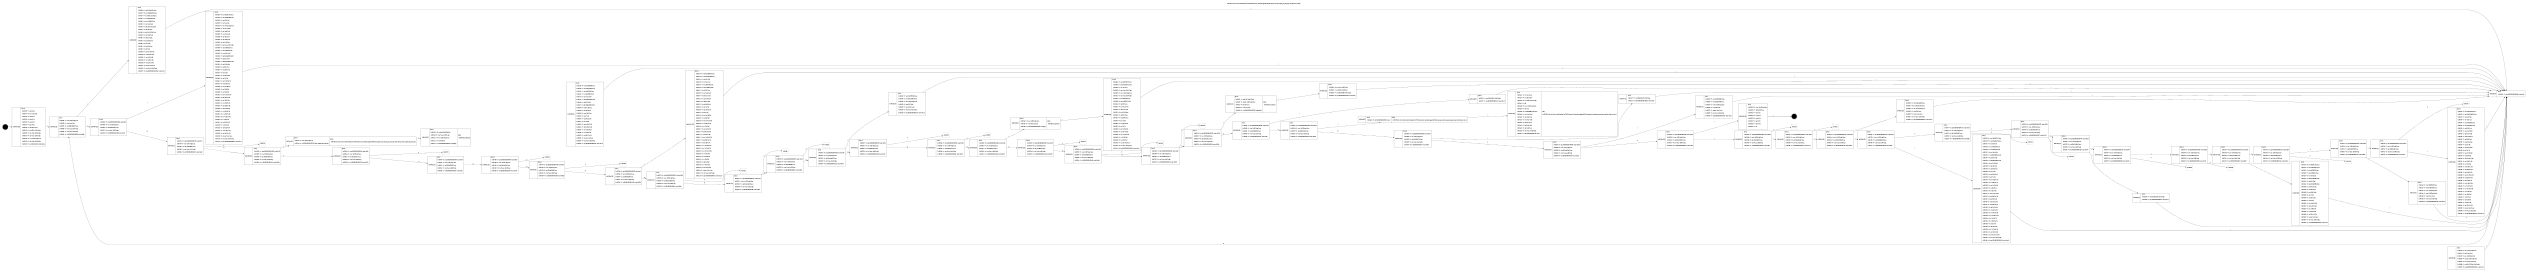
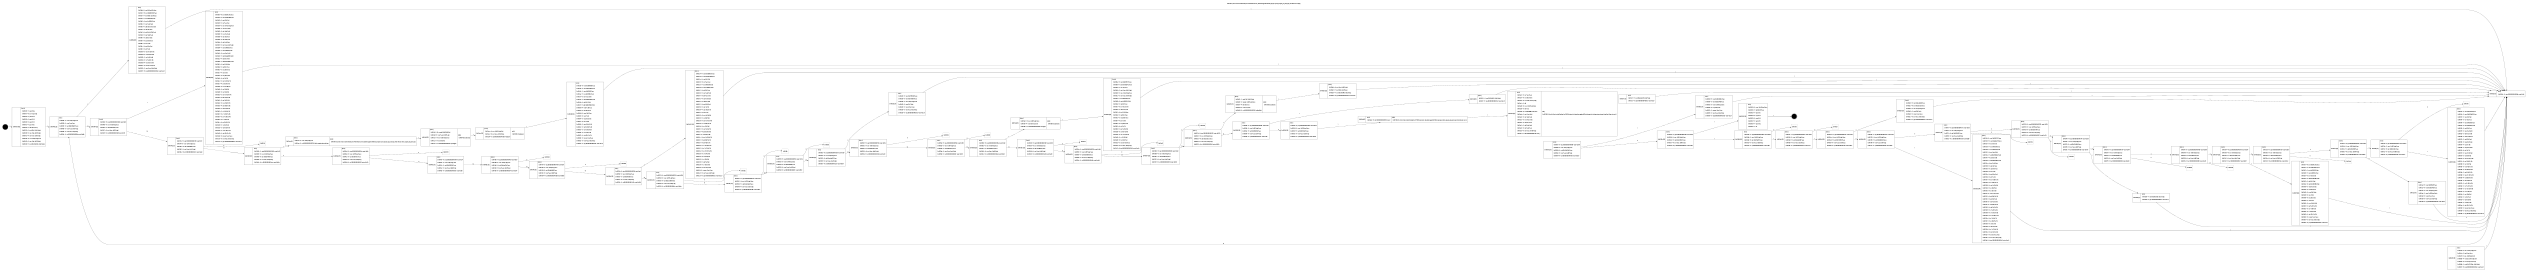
node "0x401cca [15]": added
node "0x401668 [25]": removed
